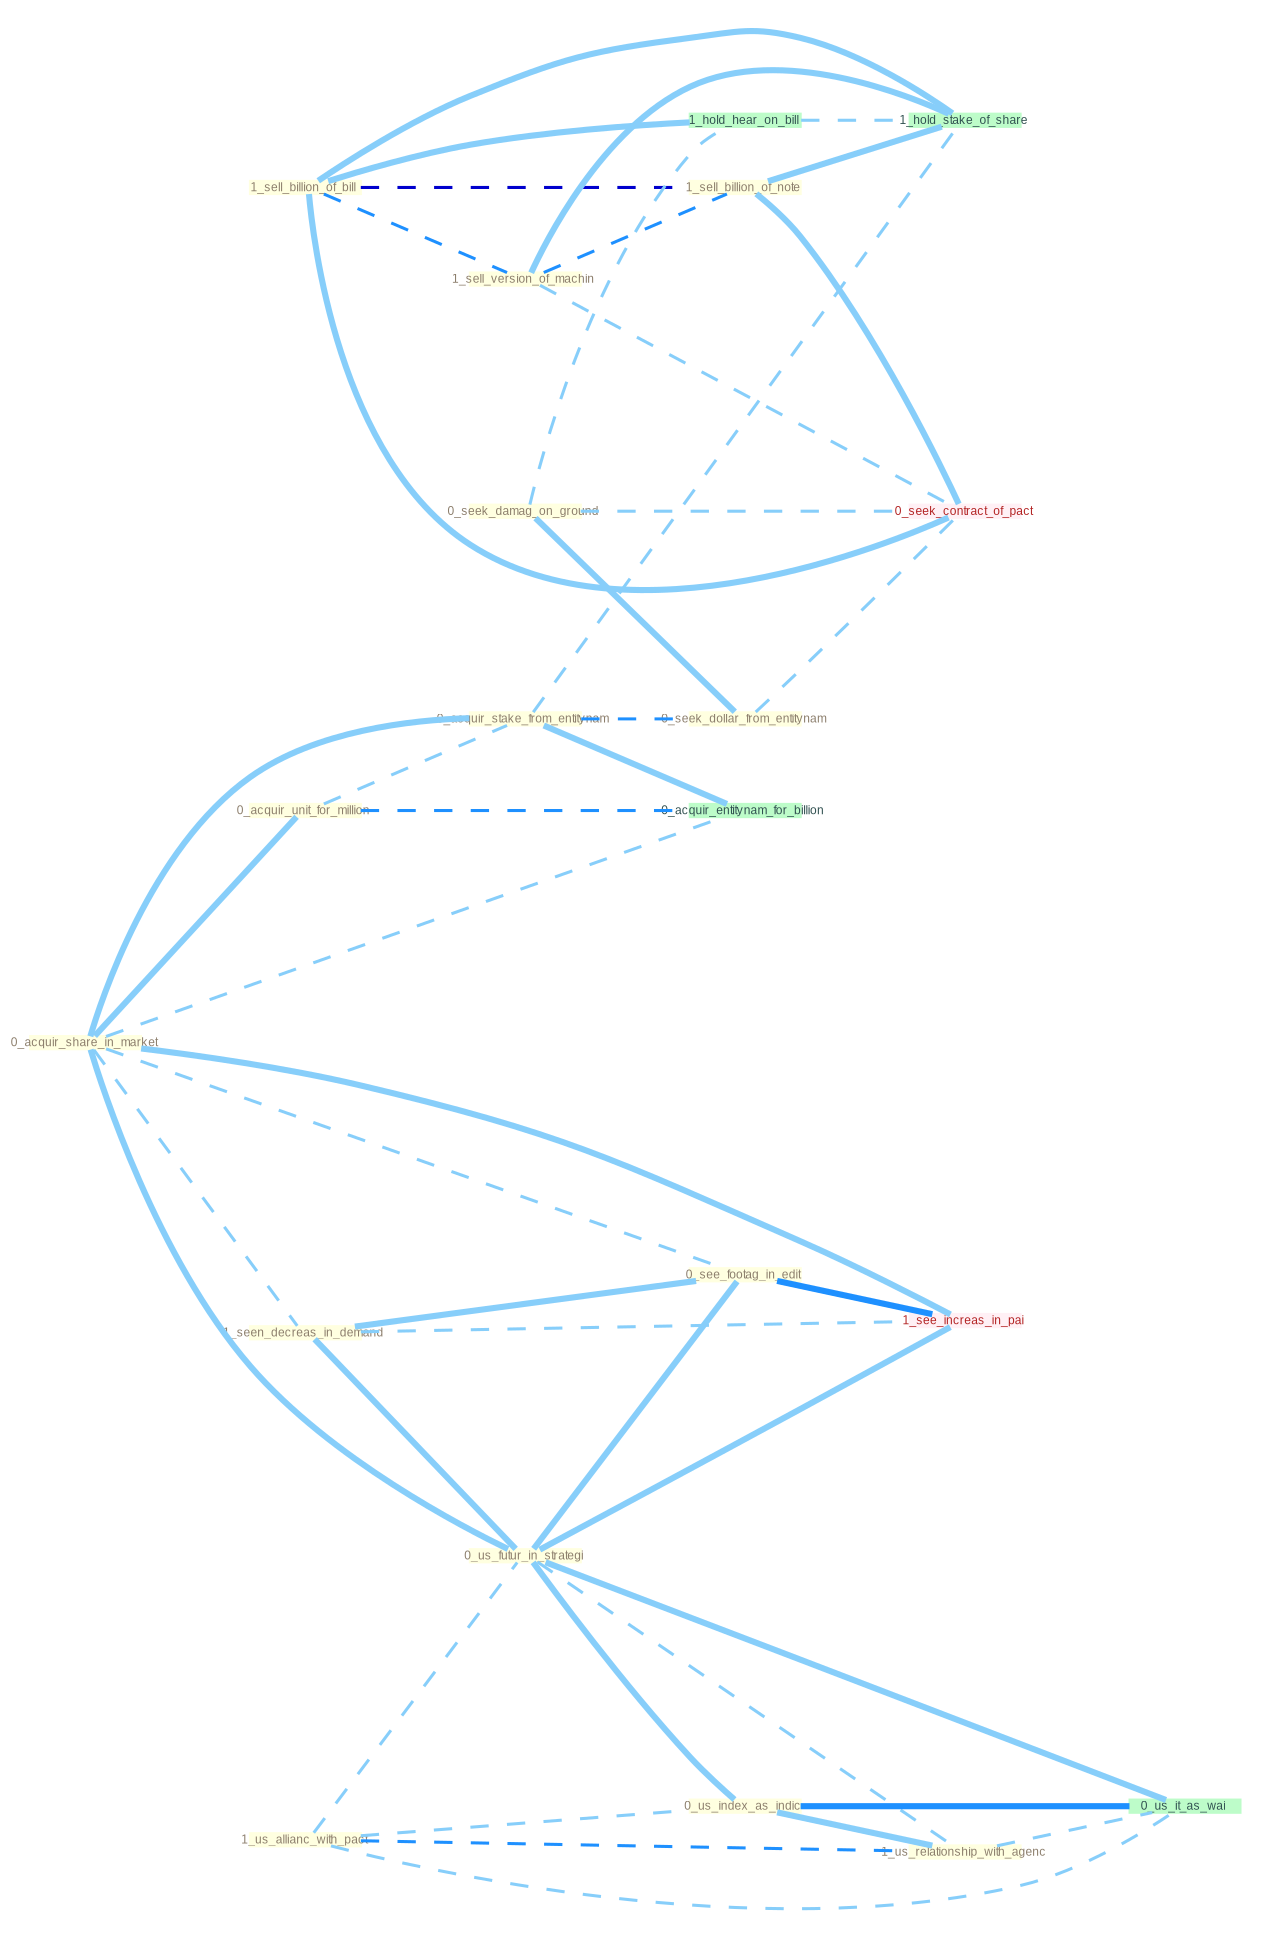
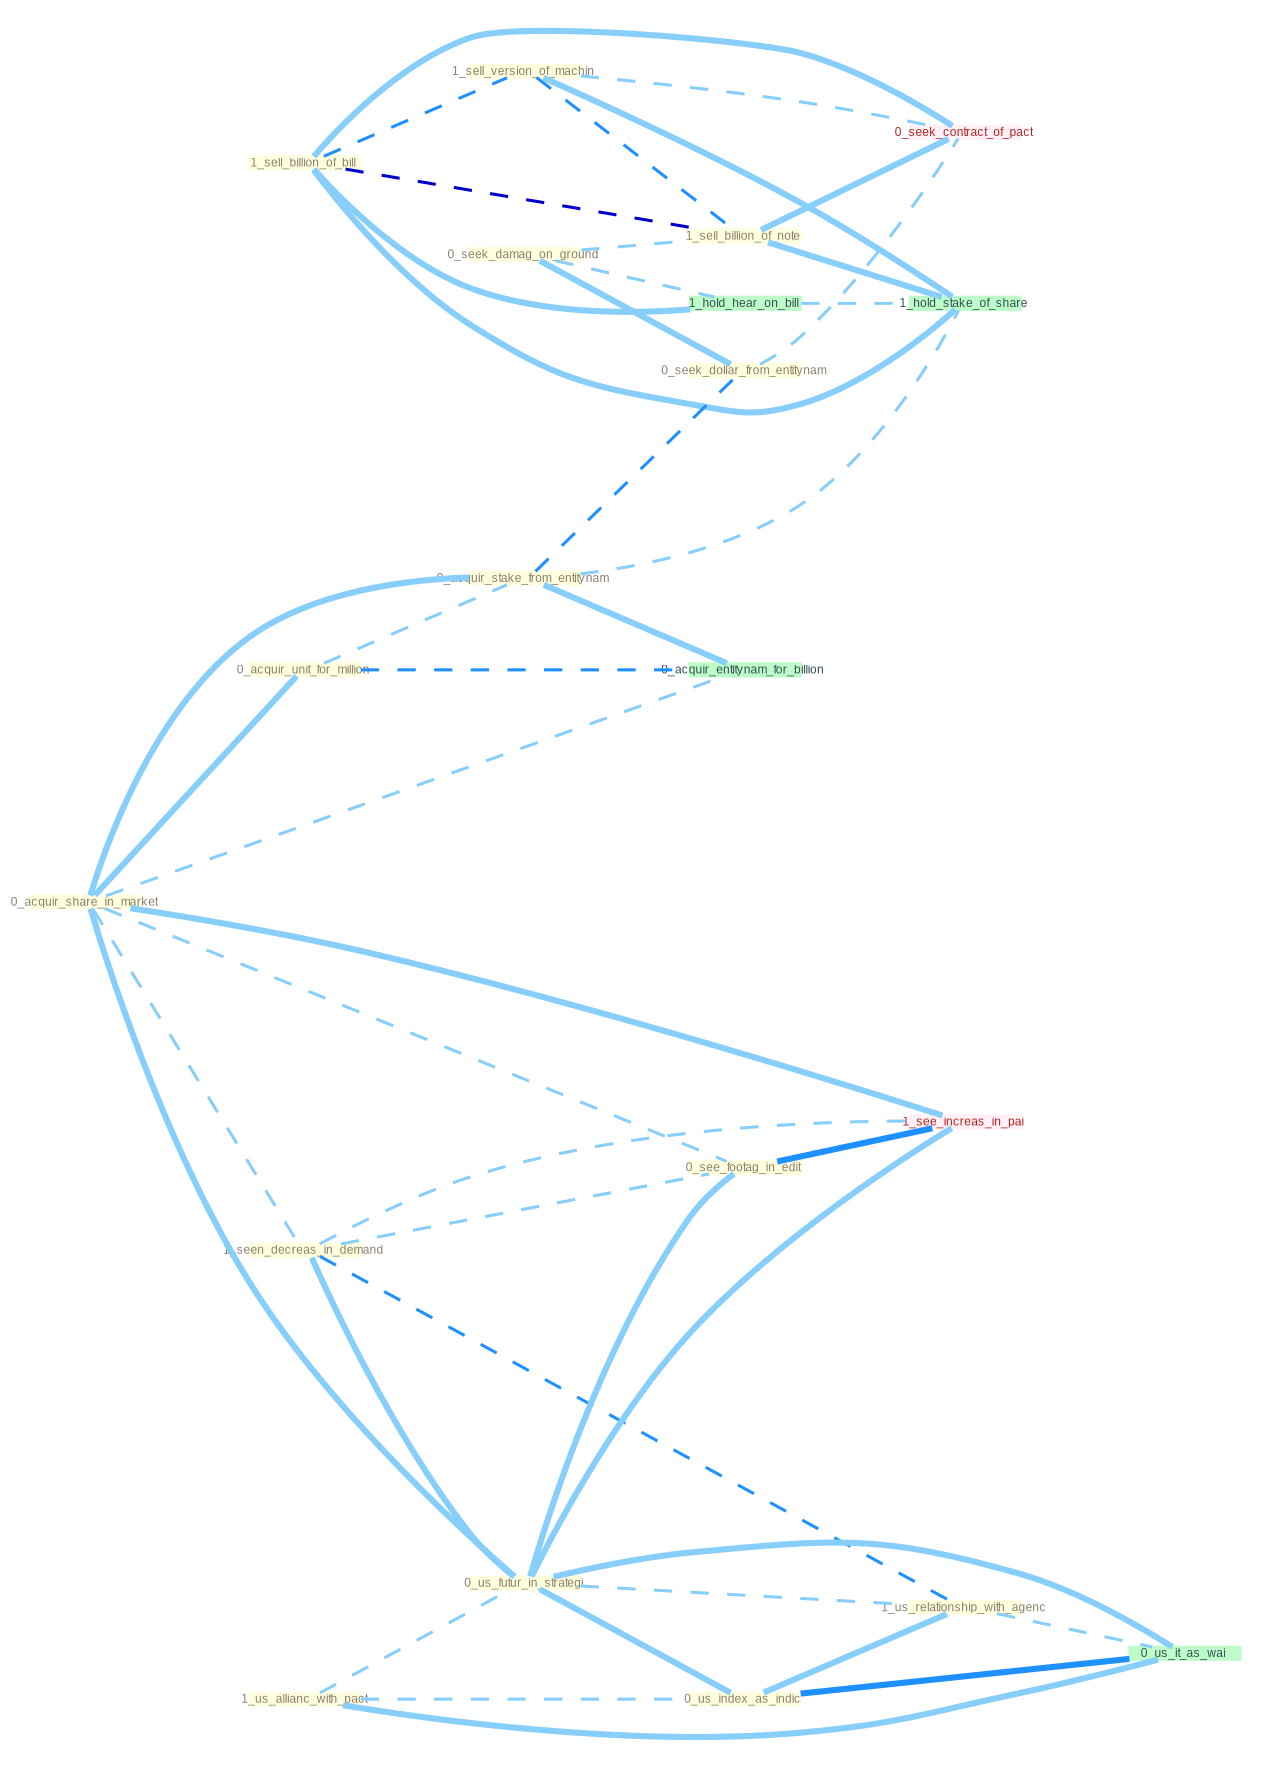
edge "0_seek_damag_on_ground" -- "0_seek_contract_of_pact": now "0_seek_damag_on_ground" -- "1_sell_billion_of_note"
edge "0_see_footag_in_edit" -- "1_seen_decreas_in_demand": style bold -> dashed
edge "1_us_allianc_with_pact" -- "1_us_relationship_with_agenc": now "1_seen_decreas_in_demand" -- "1_us_relationship_with_agenc"
edge "0_us_it_as_wai" -- "1_us_allianc_with_pact": style dashed -> bold
